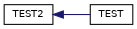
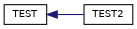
edge "TEST" -> "TEST2": reversed
